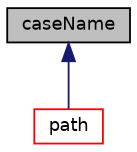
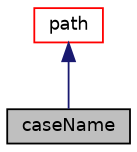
edge "path" -> "caseName": reversed
